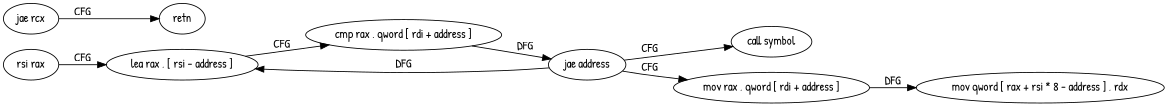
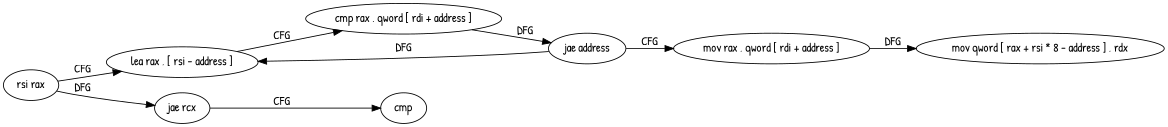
node "retn": label "retn" -> "cmp"
node "call symbol": removed
edge "rsi rax" -> "jae rcx": added, label "DFG"
